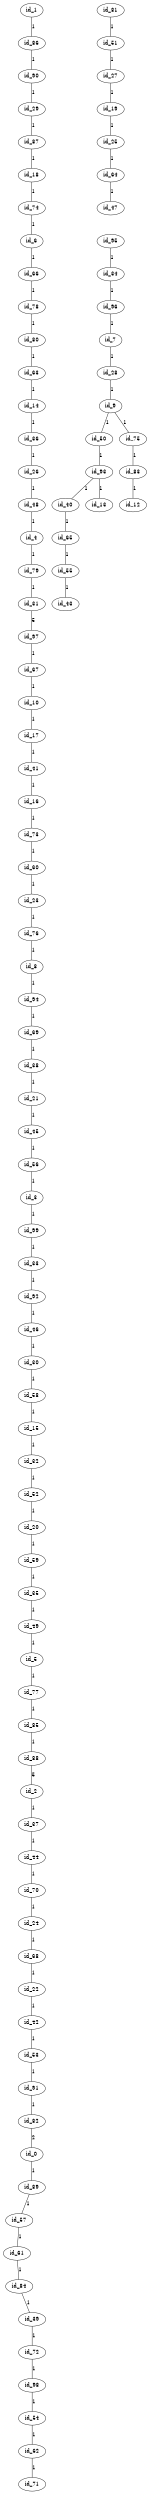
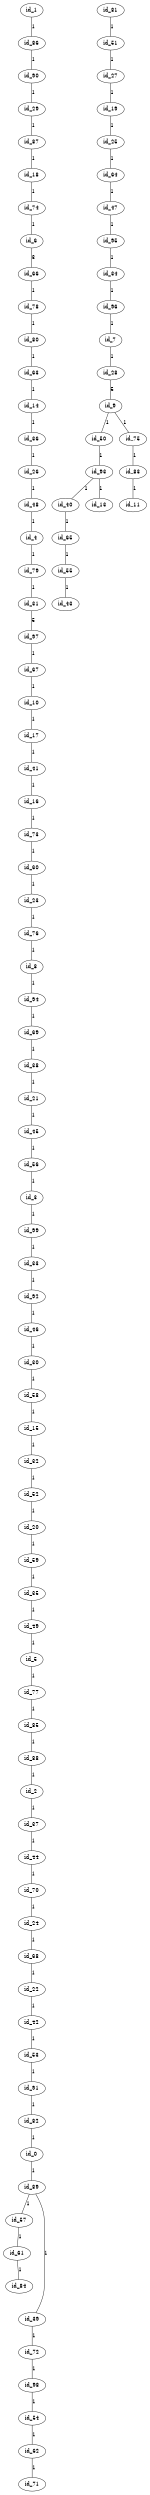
edge "id_47" -- "id_95": added, label "1"
edge "id_6" -- "id_66": label "1" -> "3"
edge "id_28" -- "id_9": label "1" -> "5"
node "id_12": label "id_12" -> "id_11"
edge "id_88" -- "id_2": label "5" -> "1"
edge "id_82" -- "id_0": label "2" -> "1"
edge "id_84" -- "id_39": now "id_89" -- "id_39"
